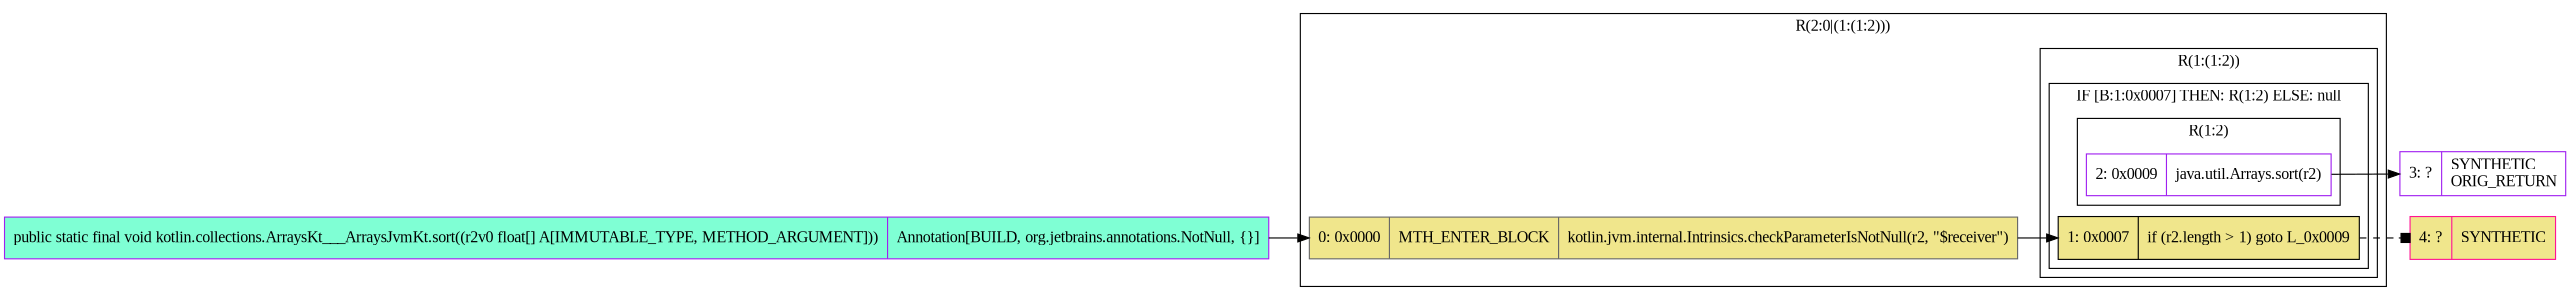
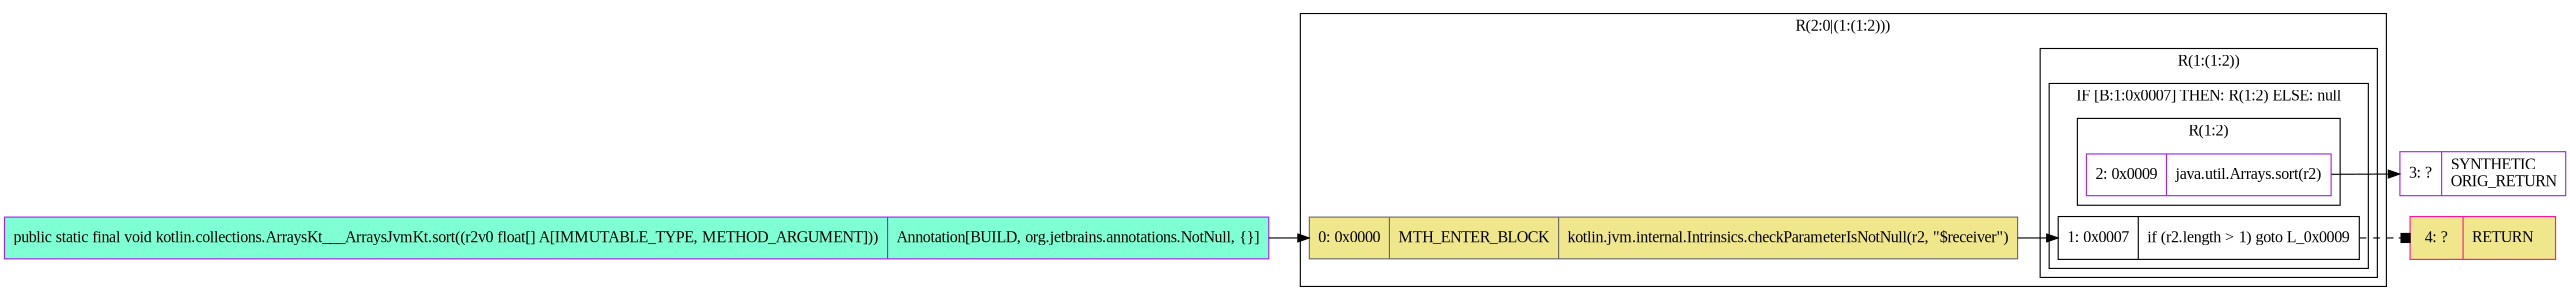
node "4: ?": text "SYNTHETIC" -> "RETURN"
node "1: 0x0007": fillcolor khaki -> white
